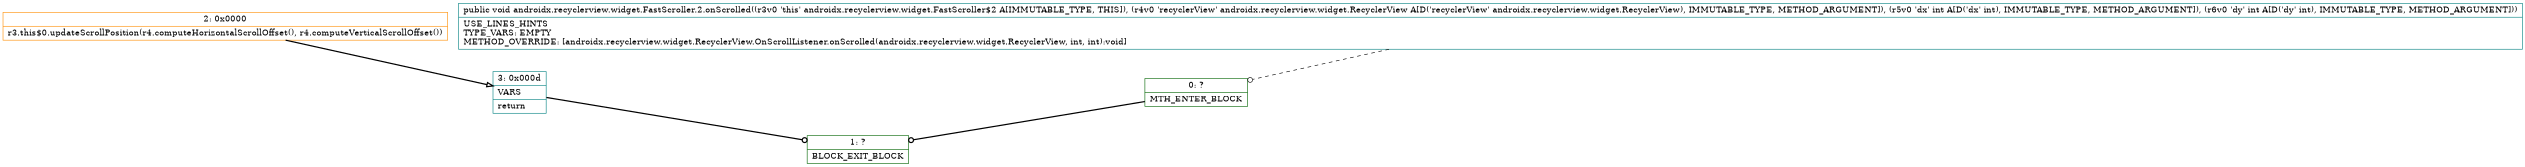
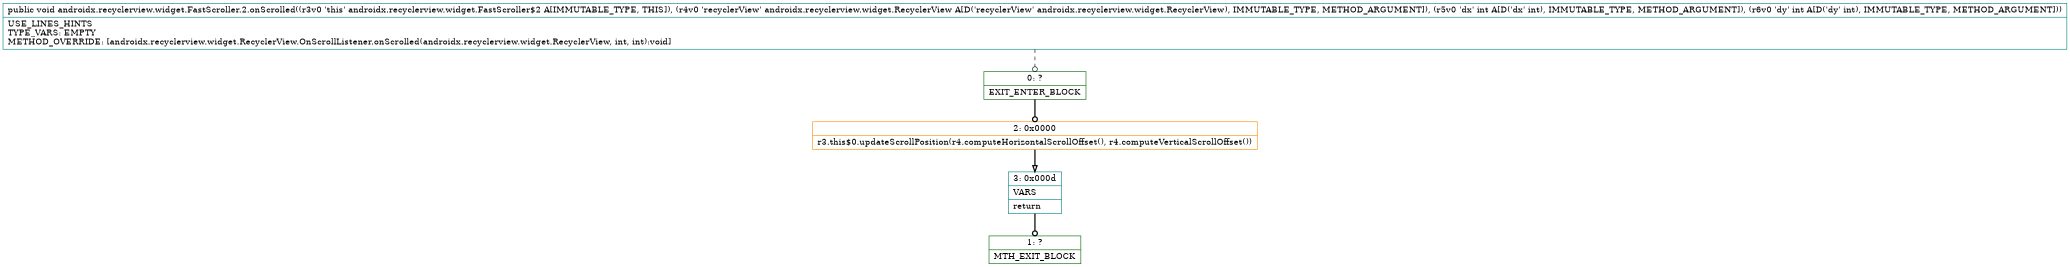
node "0: ?": text "MTH_ENTER_BLOCK" -> "EXIT_ENTER_BLOCK"
edge "0: ?" -> "1: ?": now "0: ?" -> "2: 0x0000"
node "1: ?": text "BLOCK_EXIT_BLOCK" -> "MTH_EXIT_BLOCK"
